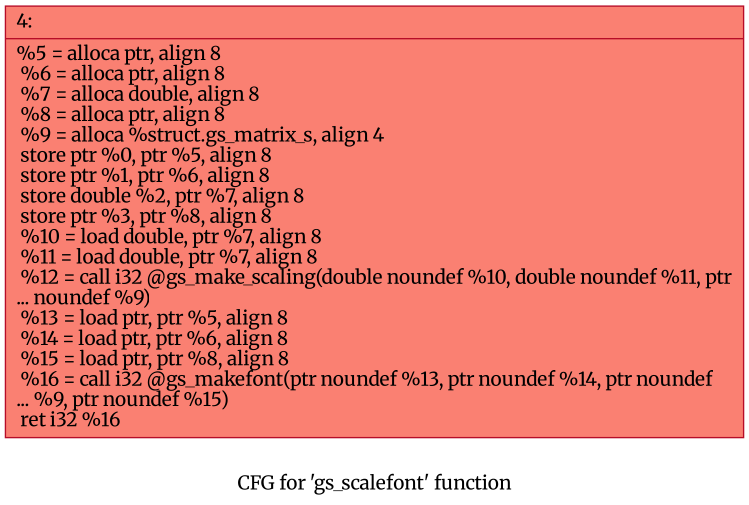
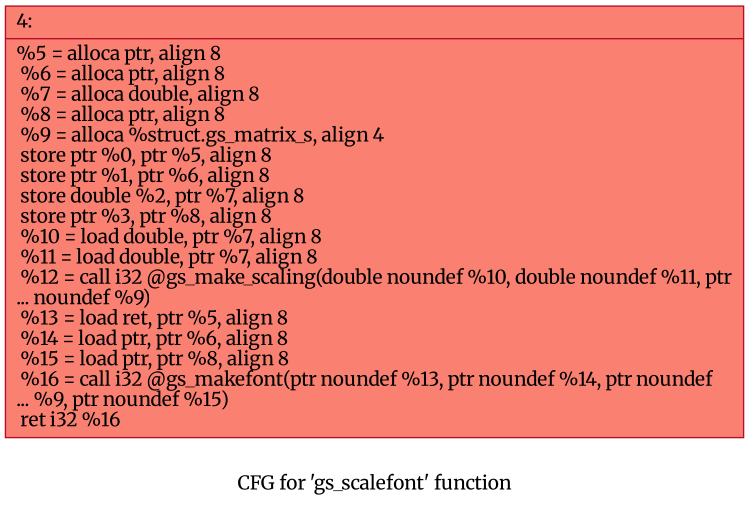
node "4:": text "%13 = load ptr, ptr %5, align 8" -> "%13 = load ret, ptr %5, align 8"
